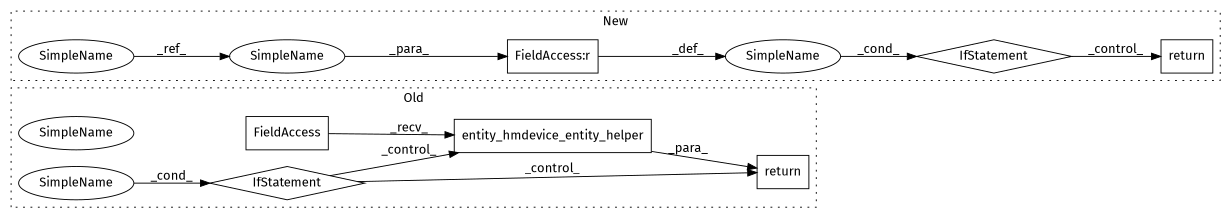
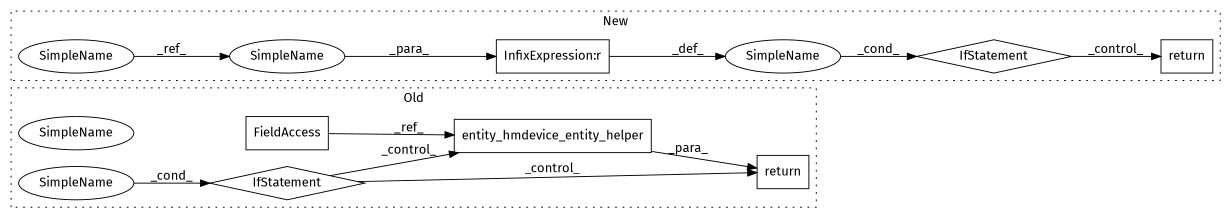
node "FieldAccess:r": label "FieldAccess:r" -> "InfixExpression:r"
edge "FieldAccess" -> "entity_hmdevice_entity_helper": label "_recv_" -> "_ref_"
